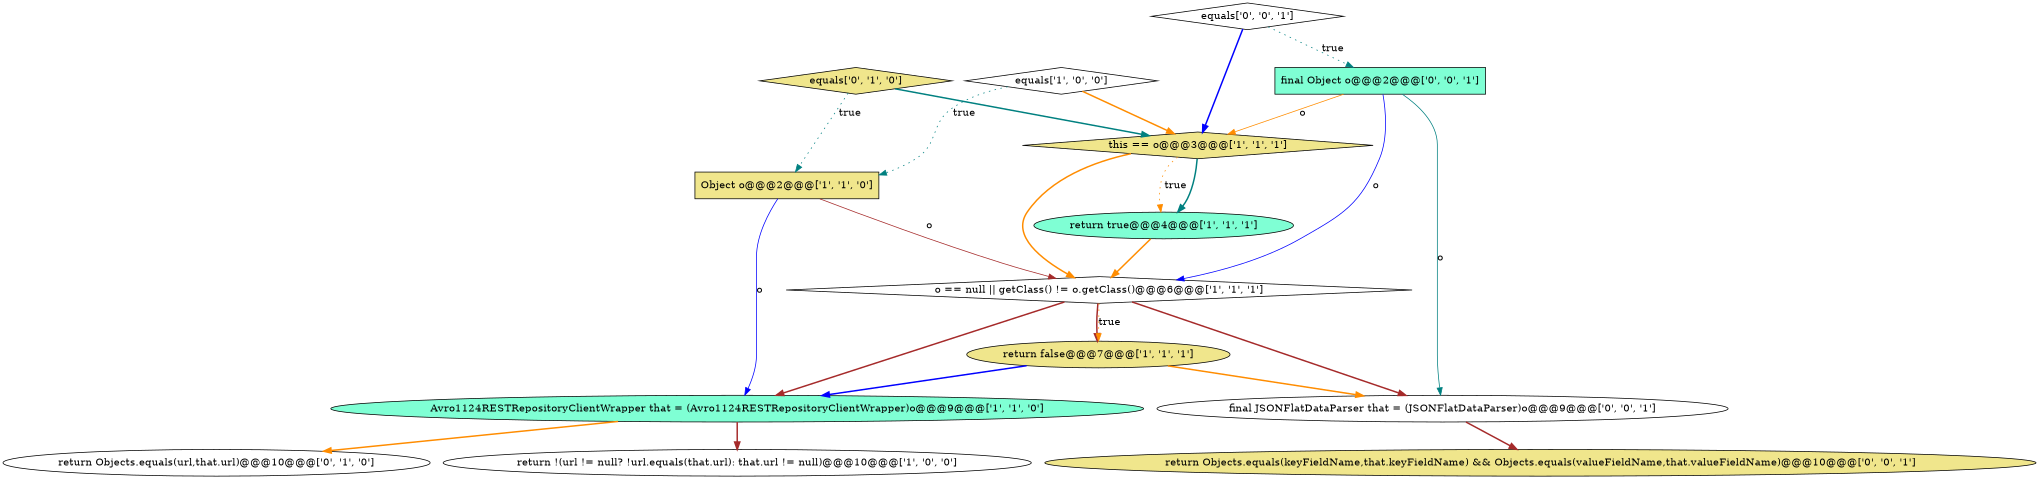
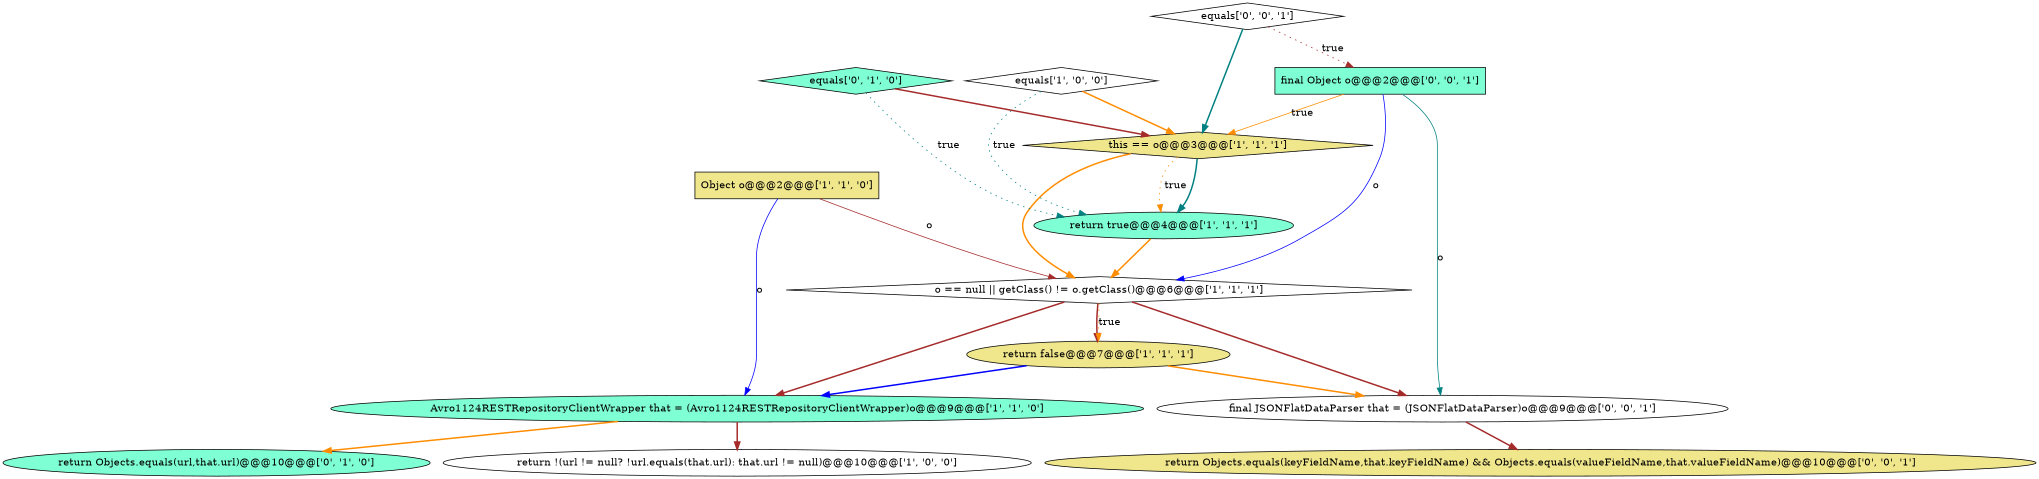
edge "equals['0', '0', '1']" -> "final Object o@@@2@@@['0', '0', '1']": color teal -> brown
edge "equals['0', '0', '1']" -> "this == o@@@3@@@['1', '1', '1']": color blue -> teal
node "equals['0', '1', '0']": fillcolor khaki -> aquamarine
edge "equals['0', '1', '0']" -> "this == o@@@3@@@['1', '1', '1']": color teal -> brown
edge "final Object o@@@2@@@['0', '0', '1']" -> "this == o@@@3@@@['1', '1', '1']": label "o" -> "true"
edge "equals['1', '0', '0']" -> "Object o@@@2@@@['1', '1', '0']": now "equals['1', '0', '0']" -> "return true@@@4@@@['1', '1', '1']"
edge "equals['0', '1', '0']" -> "Object o@@@2@@@['1', '1', '0']": now "equals['0', '1', '0']" -> "return true@@@4@@@['1', '1', '1']"
node "return Objects.equals(url,that.url)@@@10@@@['0', '1', '0']": fillcolor white -> aquamarine
